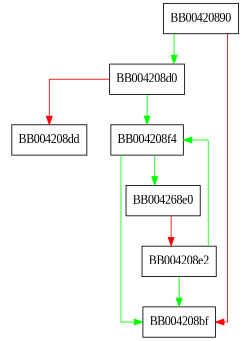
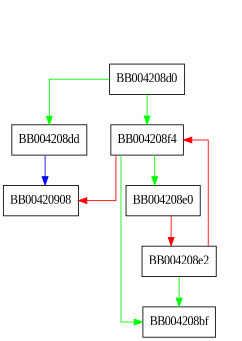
node "BB00420890": removed
edge "BB004208d0" -> "BB004208dd": color red -> green
edge "BB004208e2" -> "BB004208f4": color green -> red
node "BB00420908": added
node "BB004268e0": label "BB004268e0" -> "BB004208e0"
